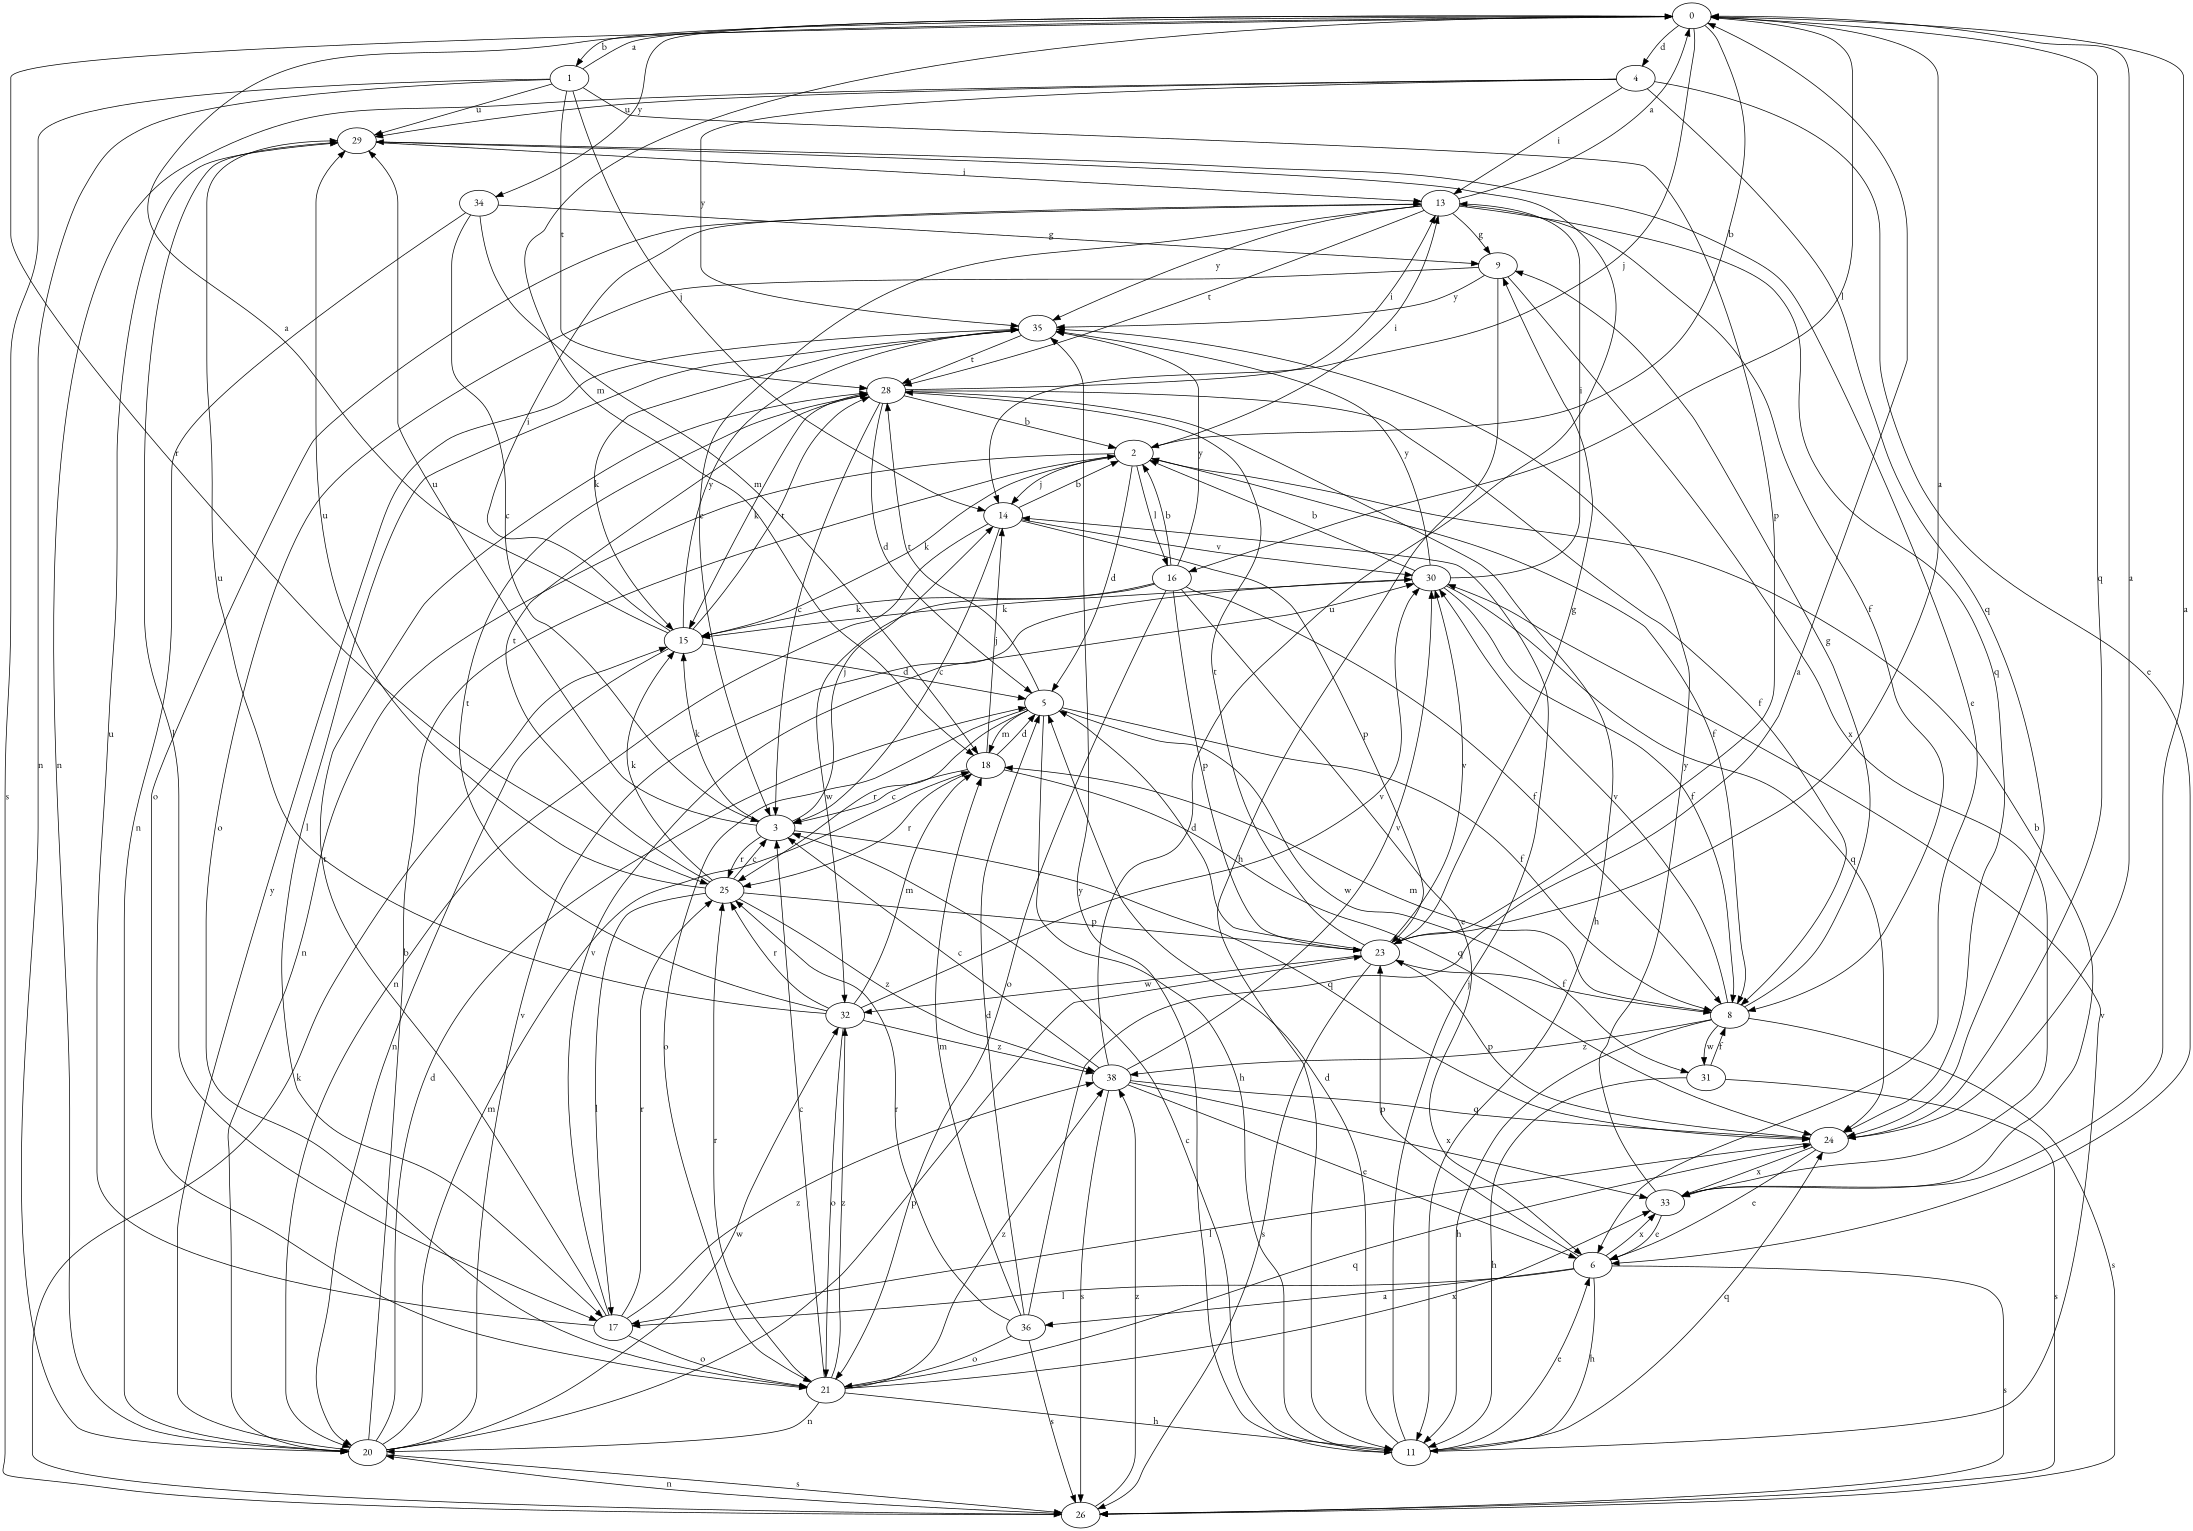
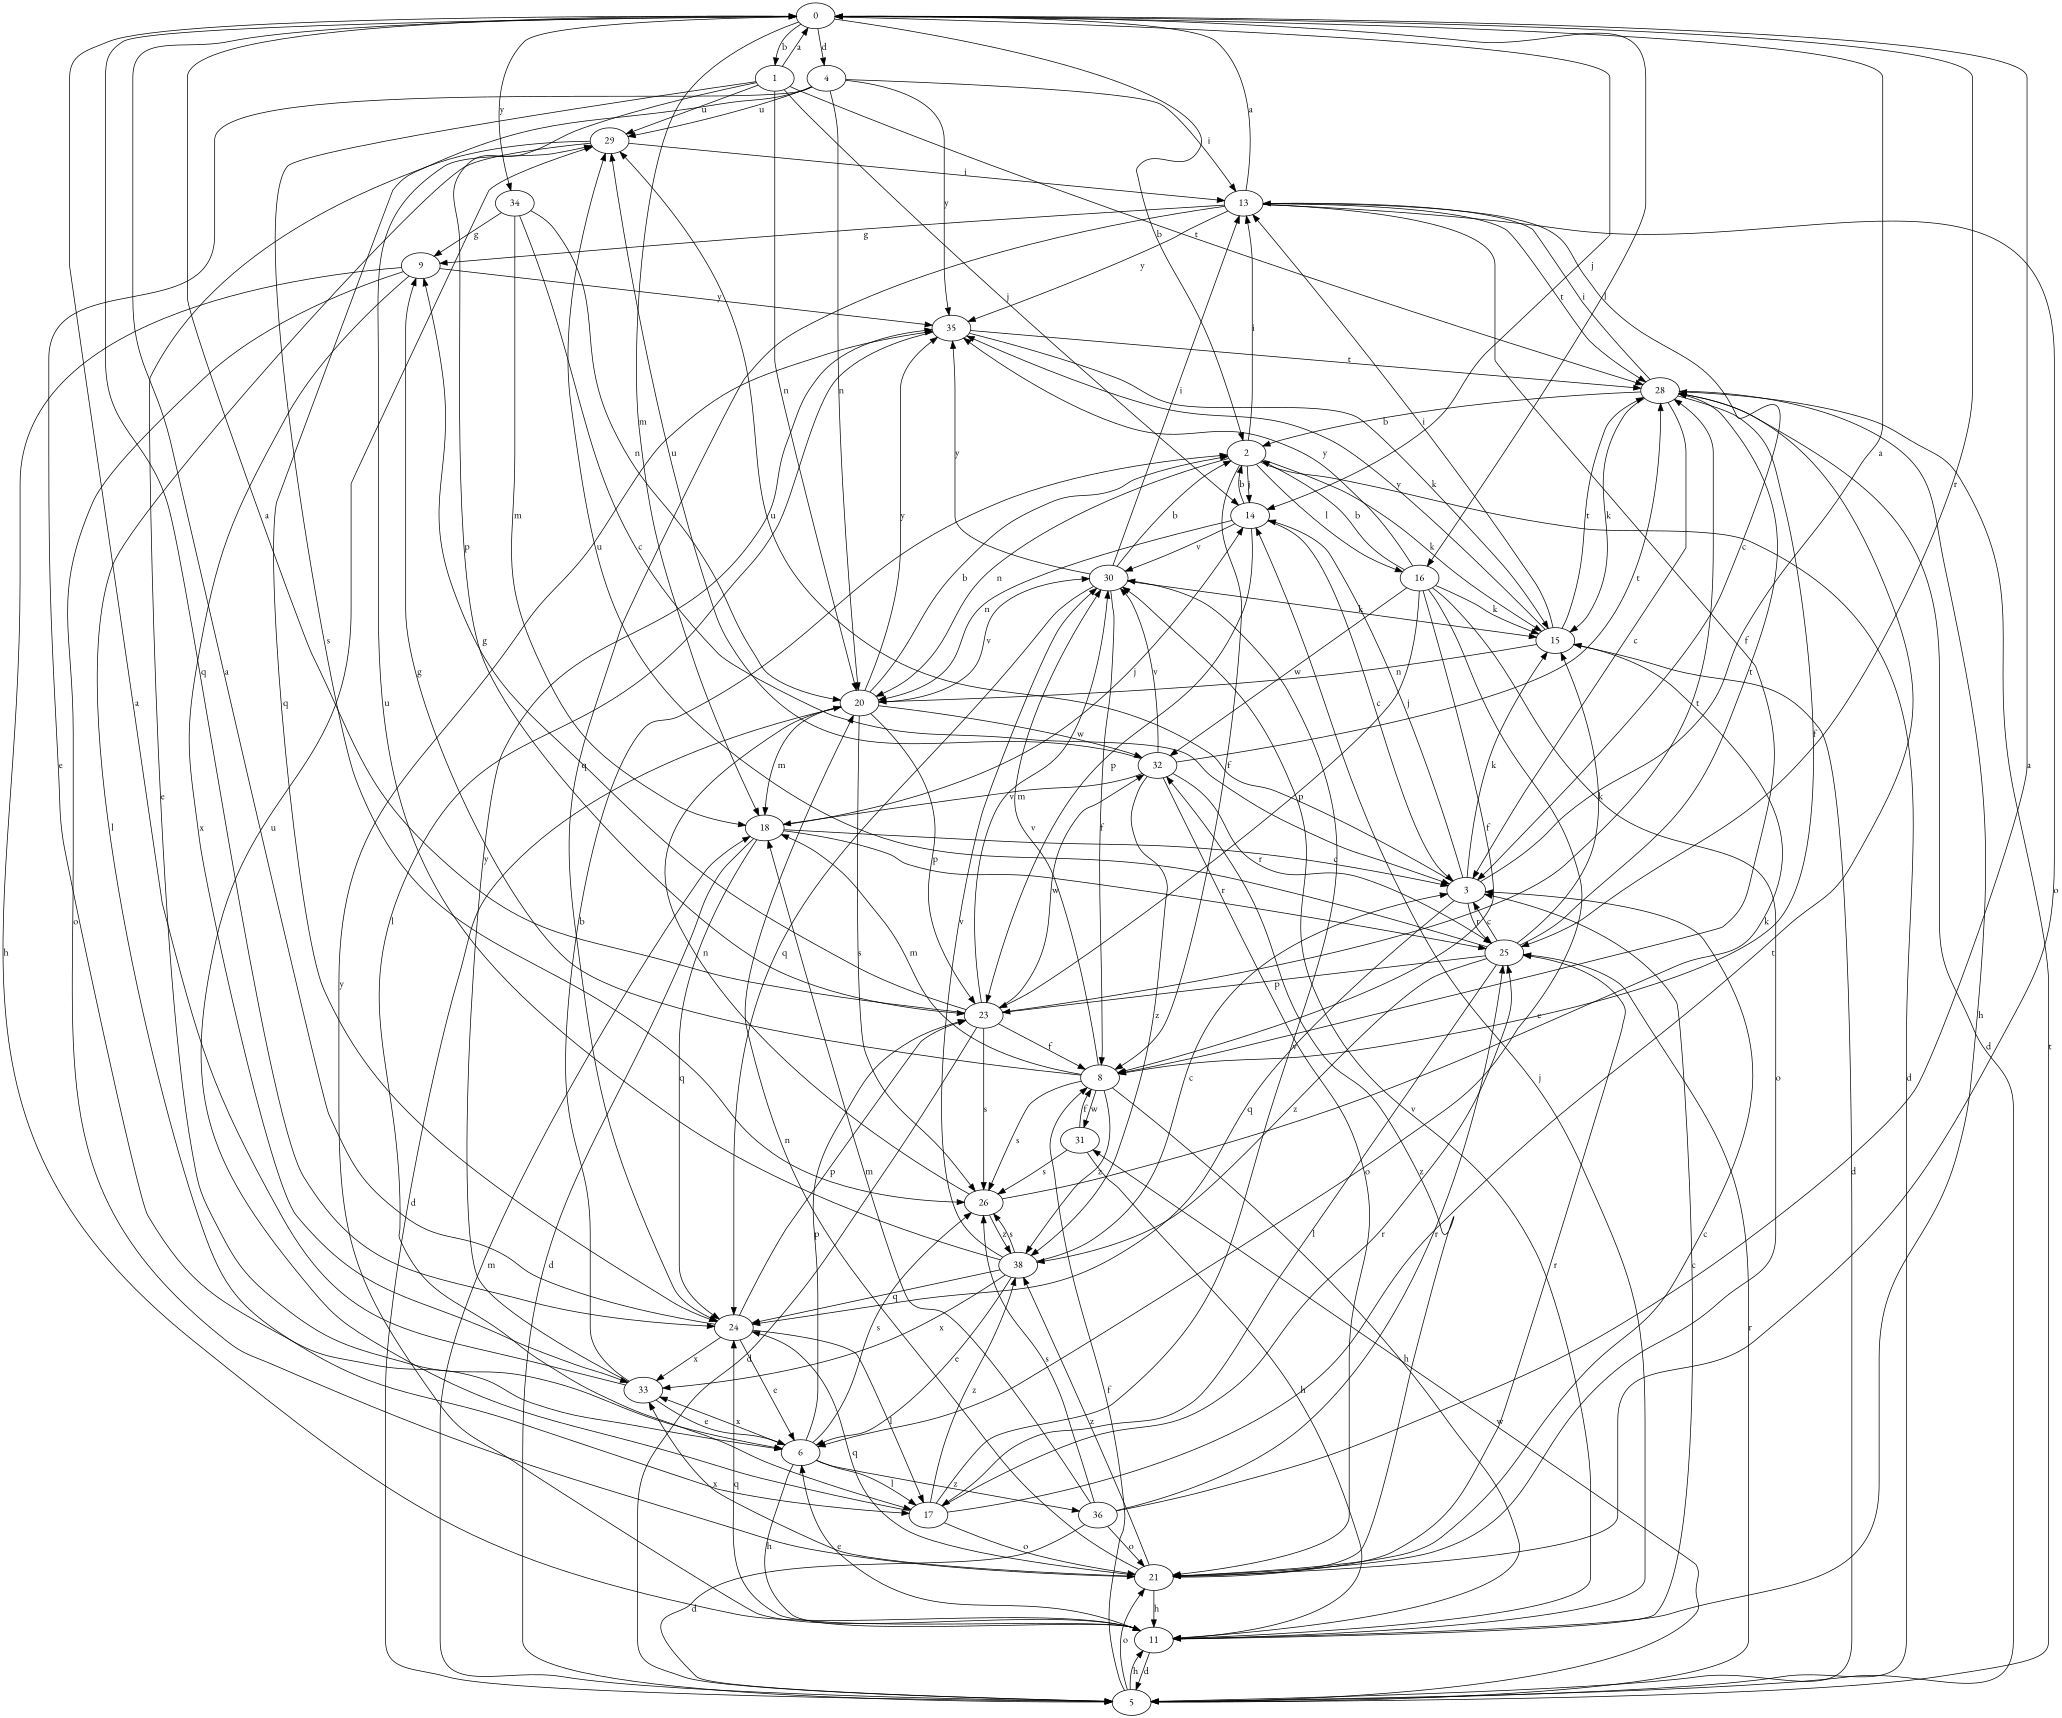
edge "15" -> "0": now "3" -> "0"
edge "6" -> "36": label "a" -> "z"
